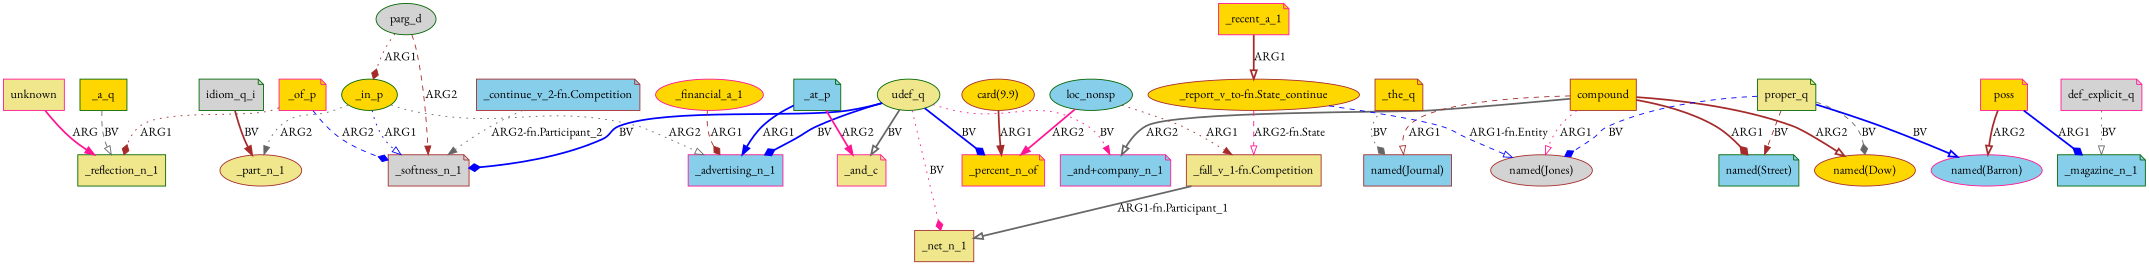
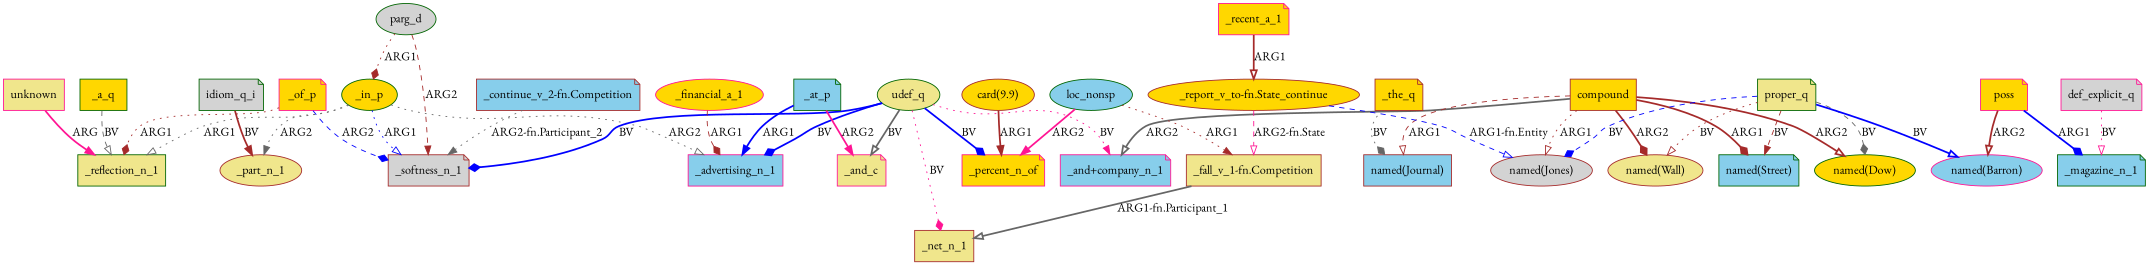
edge "_in_p" -> "_reflection_n_1": added, label "ARG1"
edge "compound" -> "named(Jones)": color deeppink -> brown
edge "def_explicit_q" -> "_magazine_n_1": color gray40 -> deeppink
node "named(Wall)": added
node "named(Dow)": color brown -> darkgreen
